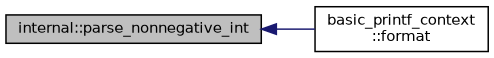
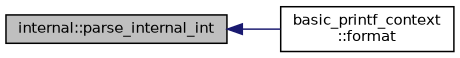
node "internal::parse_nonnegative_int": label "internal::parse_nonnegative_int" -> "internal::parse_internal_int"
